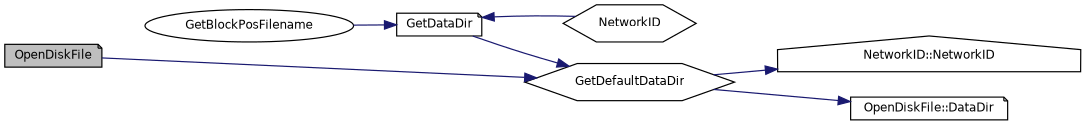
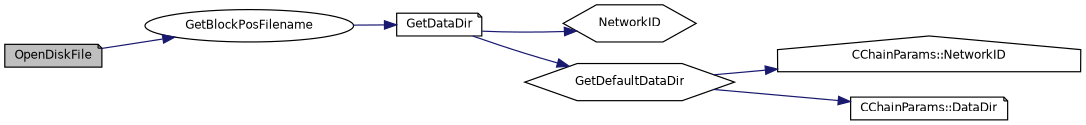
edge "NetworkID" -> "GetDataDir": reversed
node "NetworkID::NetworkID": label "NetworkID::NetworkID" -> "CChainParams::NetworkID"
edge "OpenDiskFile" -> "GetDefaultDataDir": now "OpenDiskFile" -> "GetBlockPosFilename"
node "OpenDiskFile::DataDir": label "OpenDiskFile::DataDir" -> "CChainParams::DataDir"
